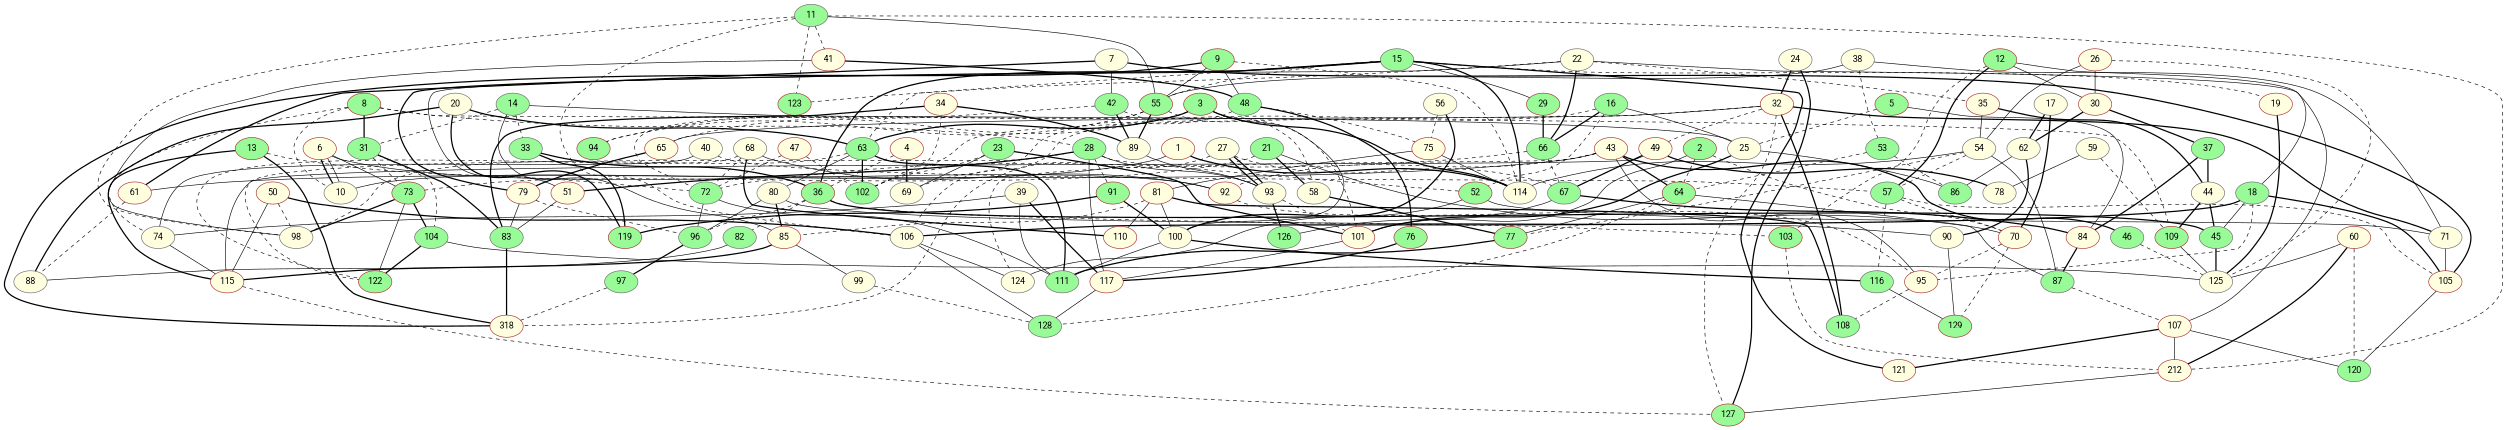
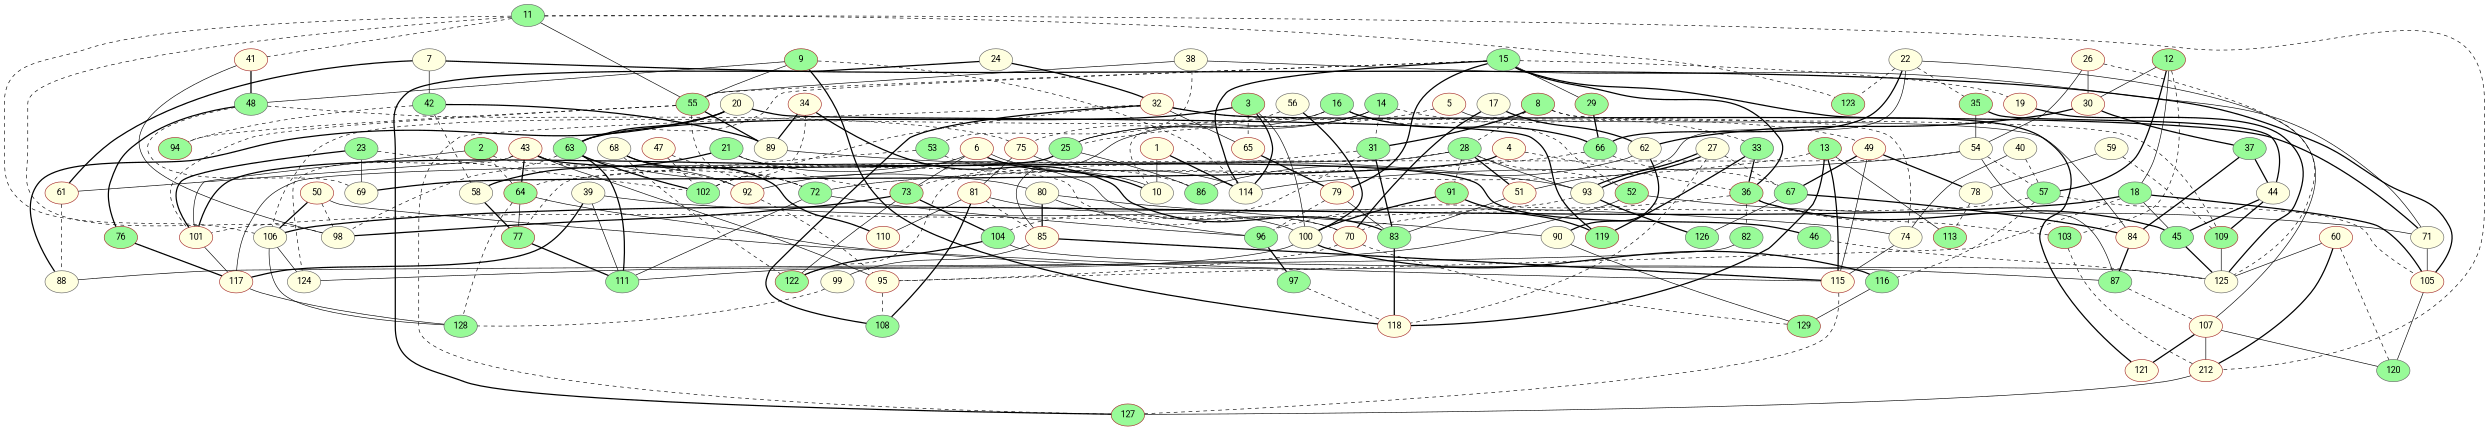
node "5": fillcolor palegreen -> lightyellow
node "35": fillcolor lightyellow -> palegreen
node "25": fillcolor lightyellow -> palegreen
node "113": added
node "318": label "318" -> "118"
